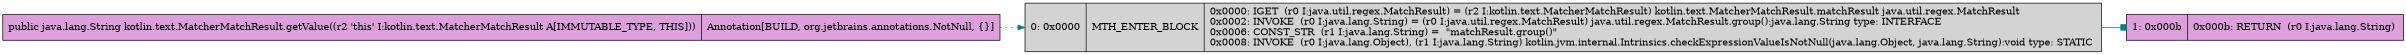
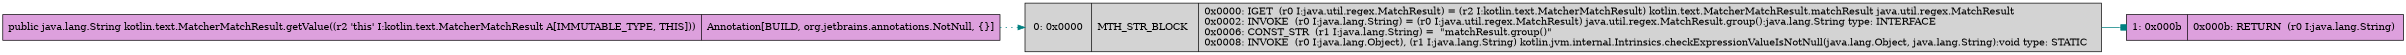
node "0: 0x0000": text "MTH_ENTER_BLOCK" -> "MTH_STR_BLOCK"
